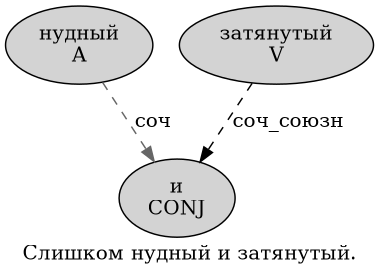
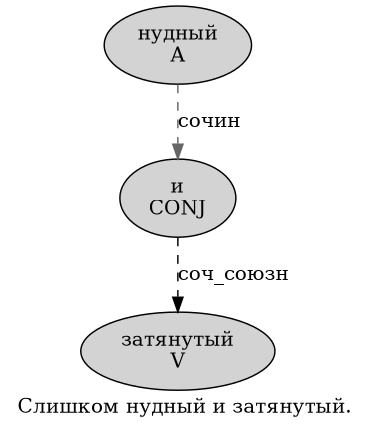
edge "затянутый V" -> "и CONJ": reversed
edge "нудный A" -> "и CONJ": label "соч" -> "сочин"
